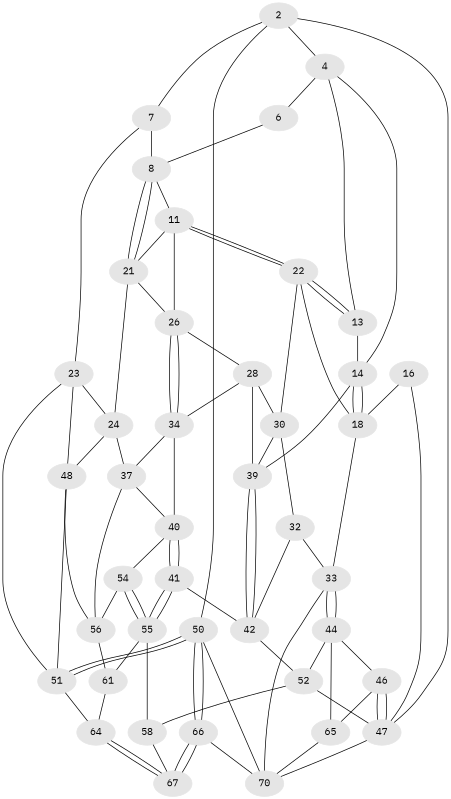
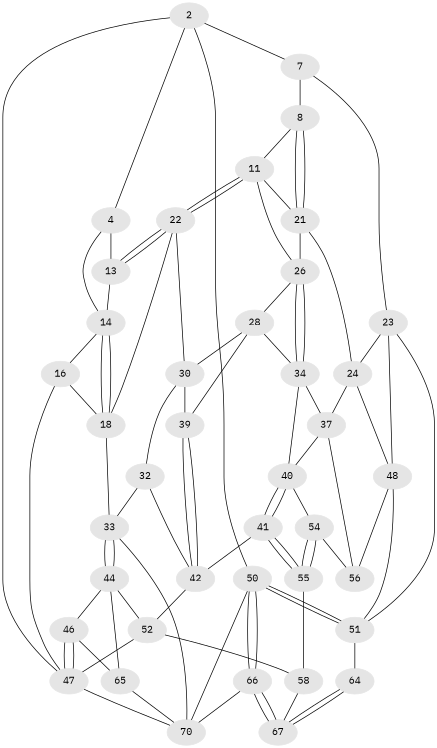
node "6": removed
edge "14" -- "39": now "14" -- "16"
node "61": removed
